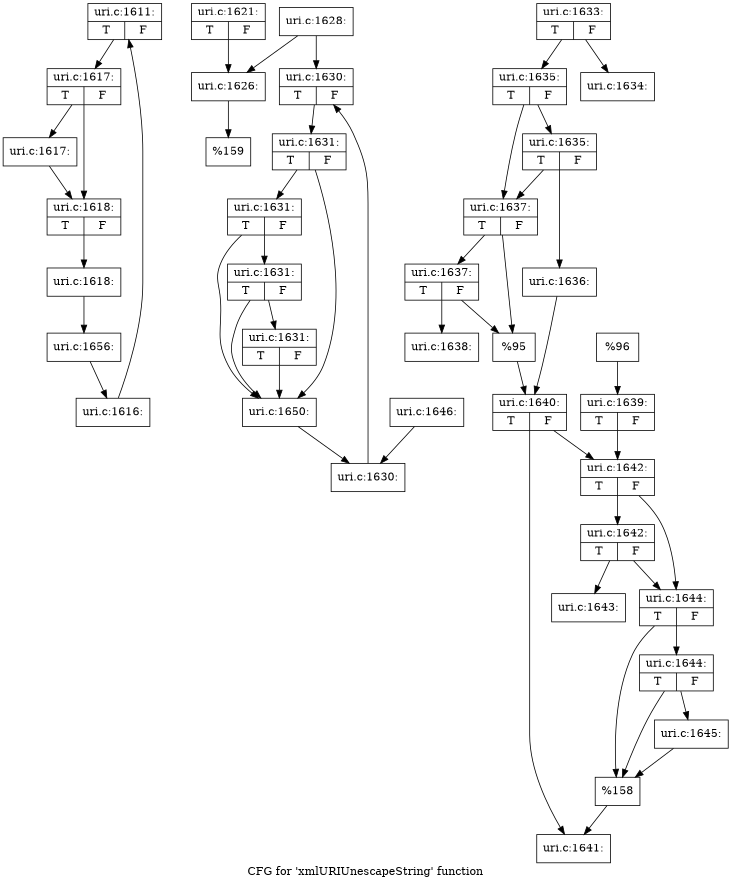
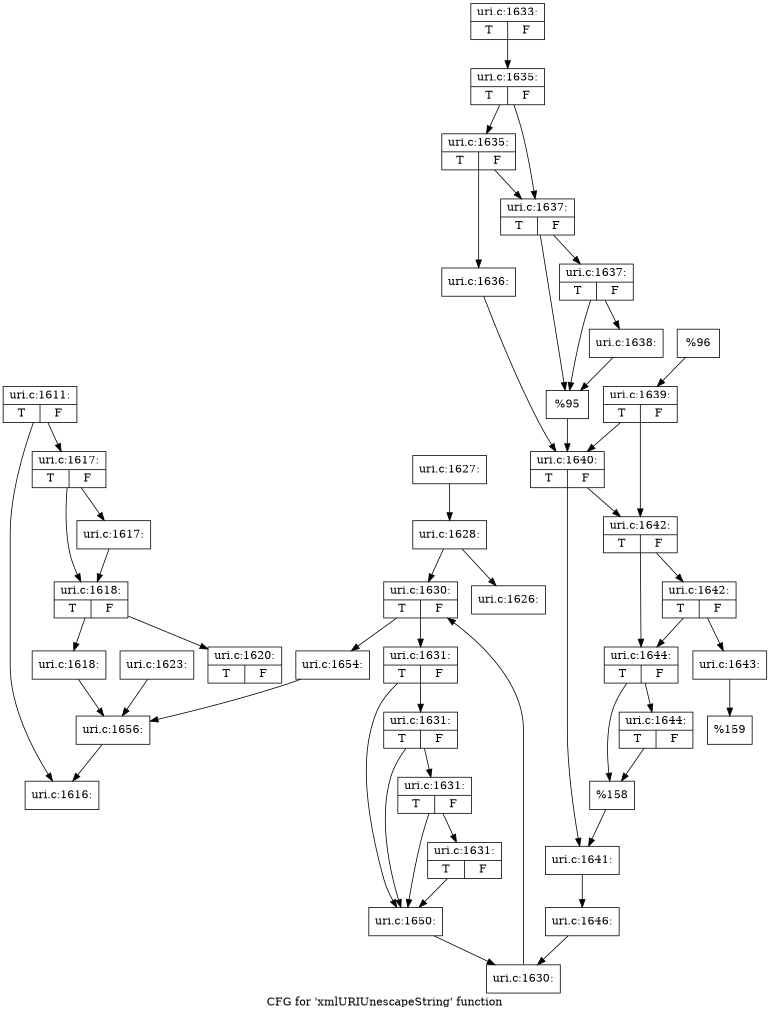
node "uri.c:1621:": removed
node "uri.c:1634:": removed
edge "uri.c:1626:" -> "%159": now "uri.c:1643:" -> "%159"
edge "uri.c:1616:" -> "uri.c:1611:": reversed
edge "uri.c:1638:" -> "%95": added
edge "uri.c:1639:" -> "uri.c:1640:": added
node "uri.c:1627:": added
node "uri.c:1623:": added
node "uri.c:1620:": added
node "uri.c:1654:": added
node "uri.c:1645:": removed
edge "uri.c:1641:" -> "uri.c:1646:": added
